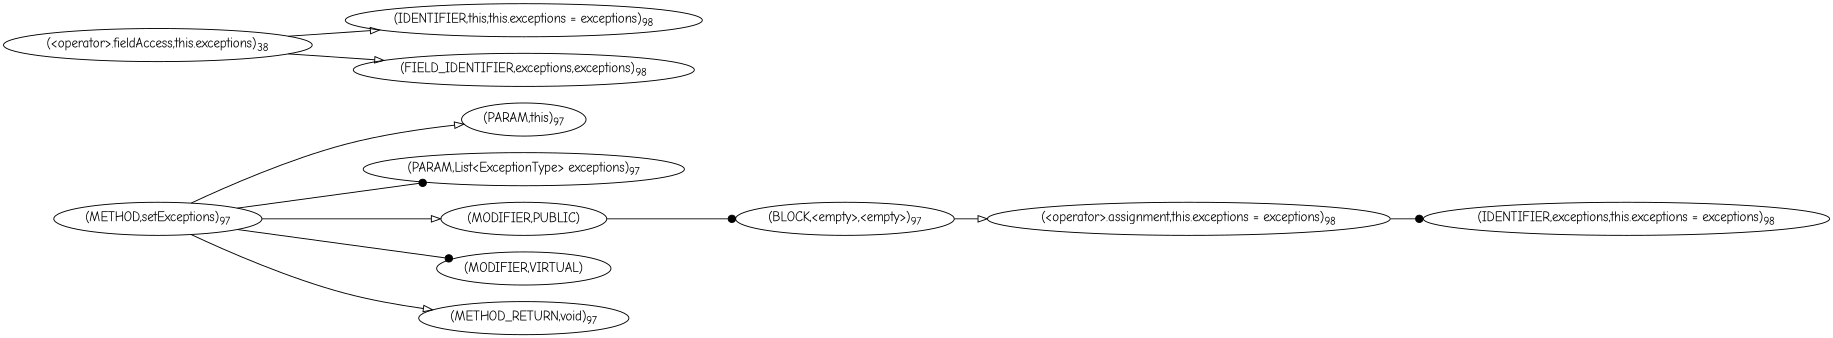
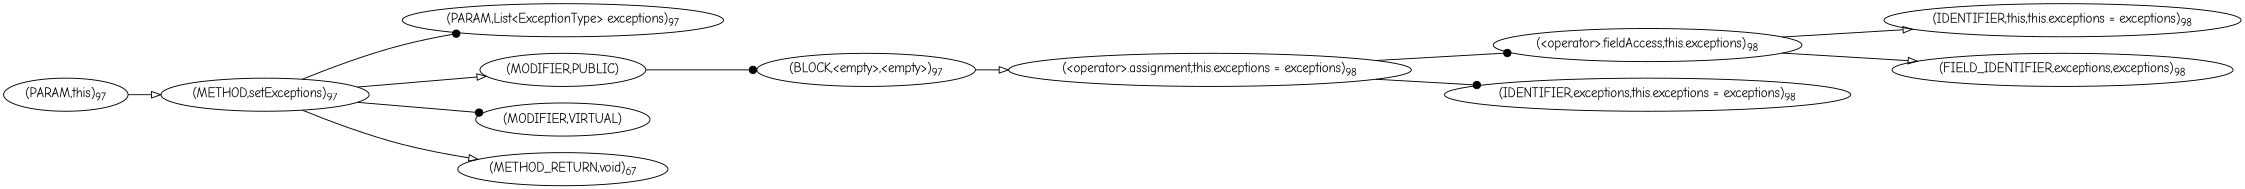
node "(<operator>.fieldAccess,this.exceptions)": text "38" -> "98"
edge "(<operator>.assignment,this.exceptions = exceptions)" -> "(<operator>.fieldAccess,this.exceptions)": added
edge "(METHOD,setExceptions)" -> "(PARAM,this)": reversed
node "(METHOD_RETURN,void)": text "97" -> "67"
